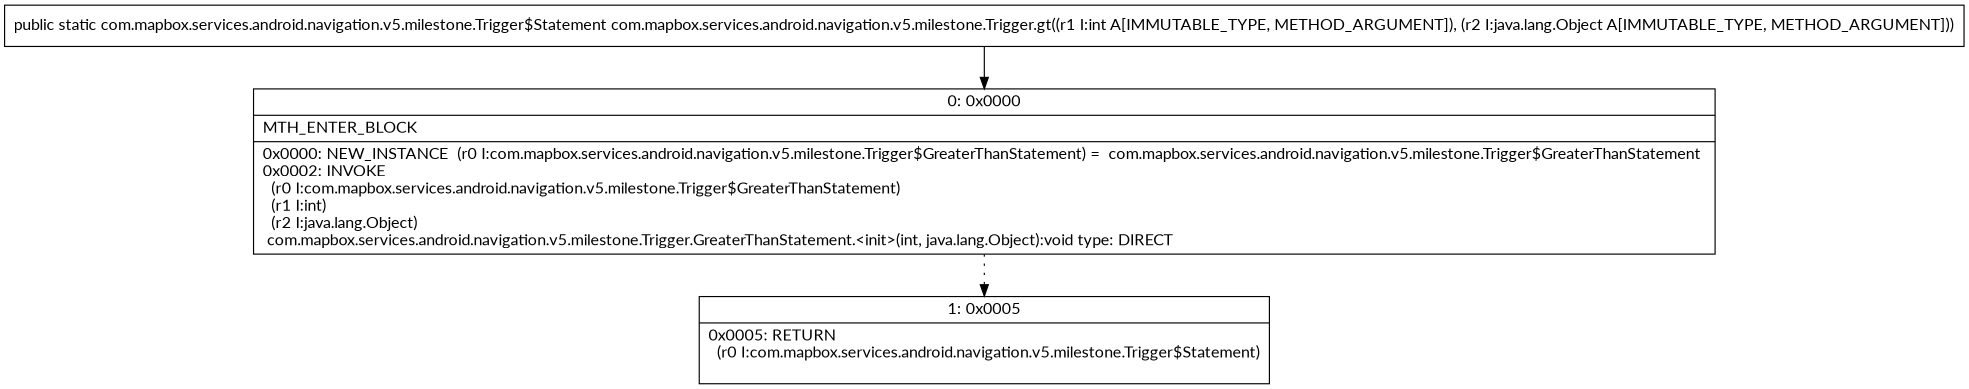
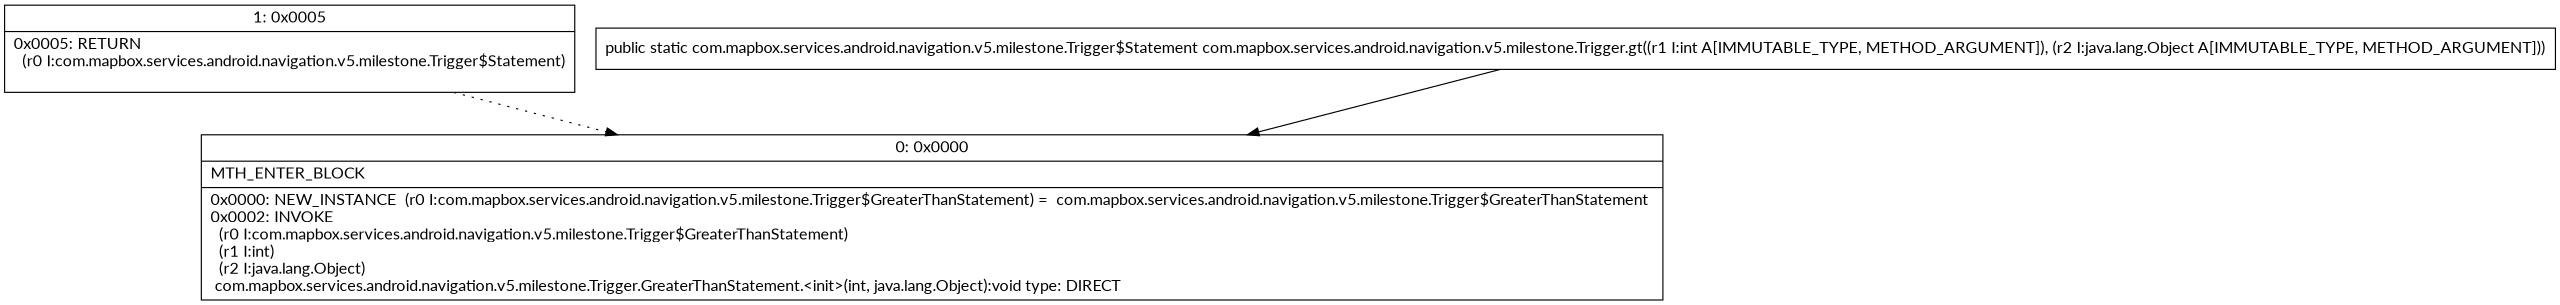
edge "0: 0x0000" -> "1: 0x0005": reversed
